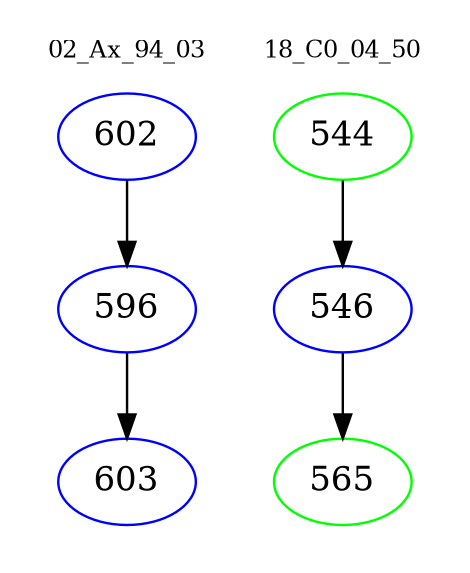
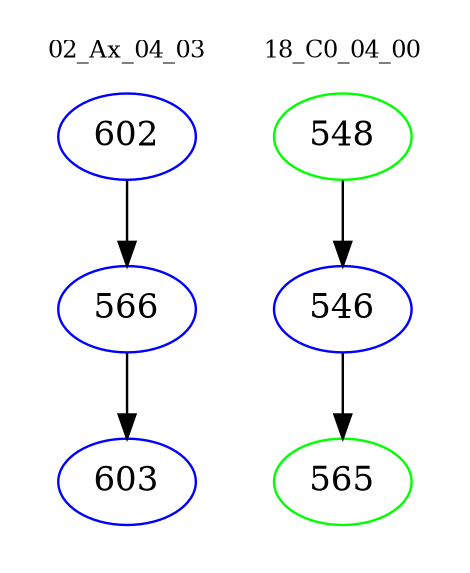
cluster "02_Ax_94_03": label "02_Ax_94_03" -> "02_Ax_04_03"
cluster "18_C0_04_50": label "18_C0_04_50" -> "18_C0_04_00"
node "544": label "544" -> "548"
node "596": label "596" -> "566"
